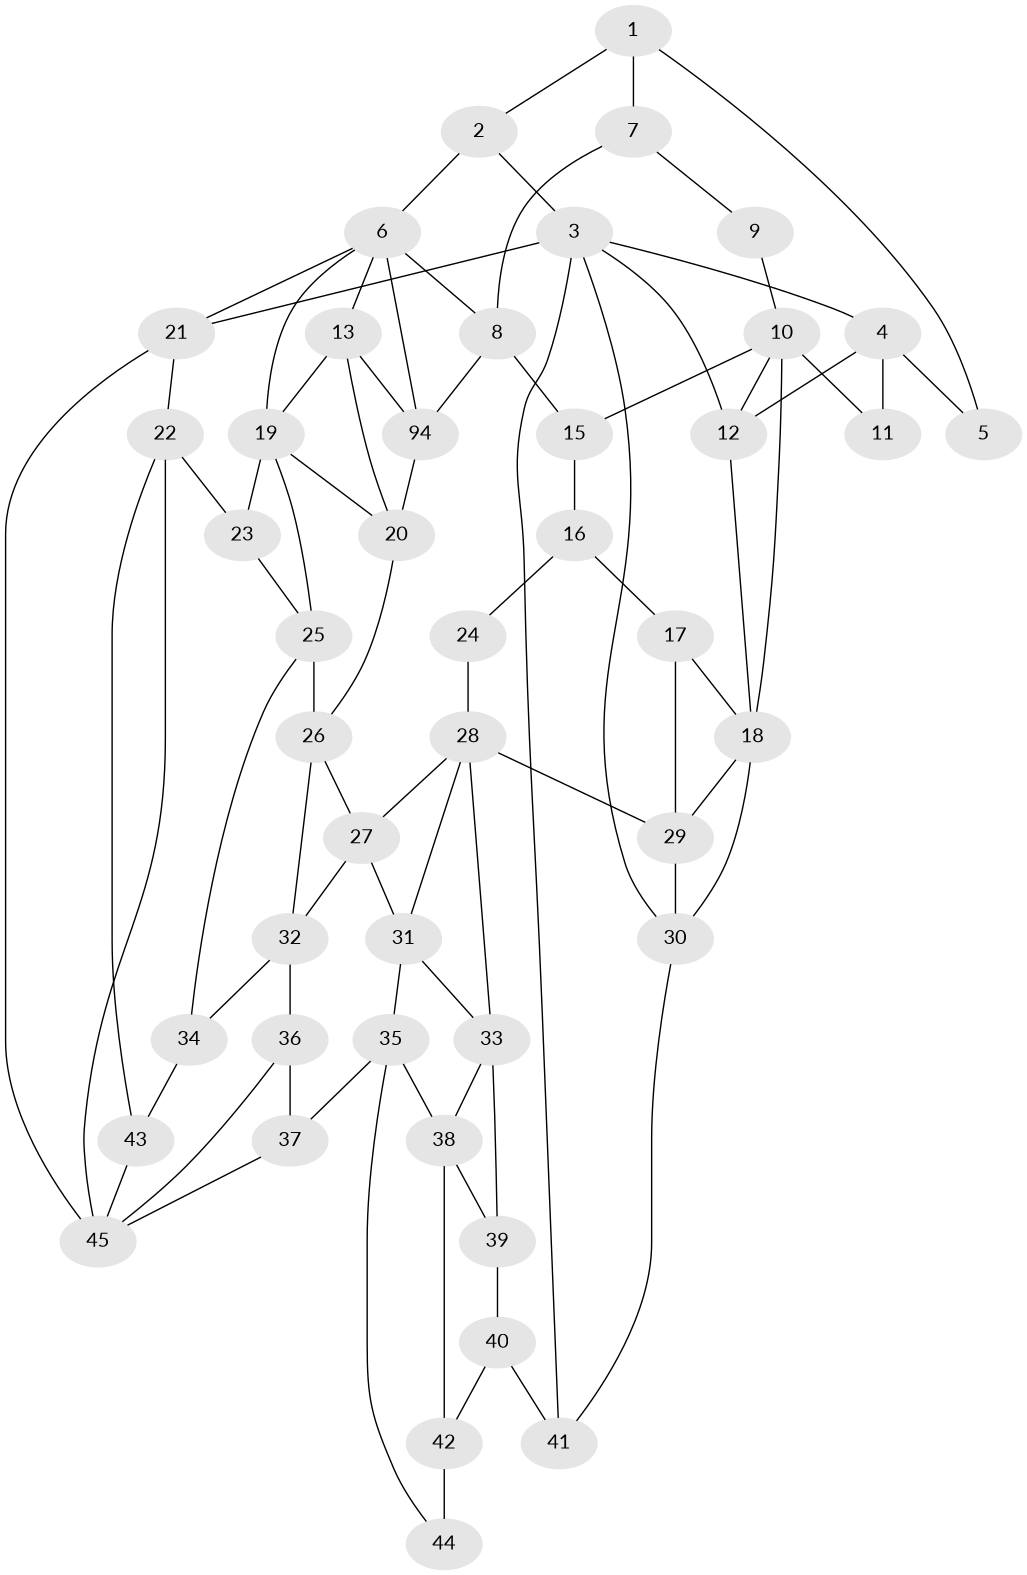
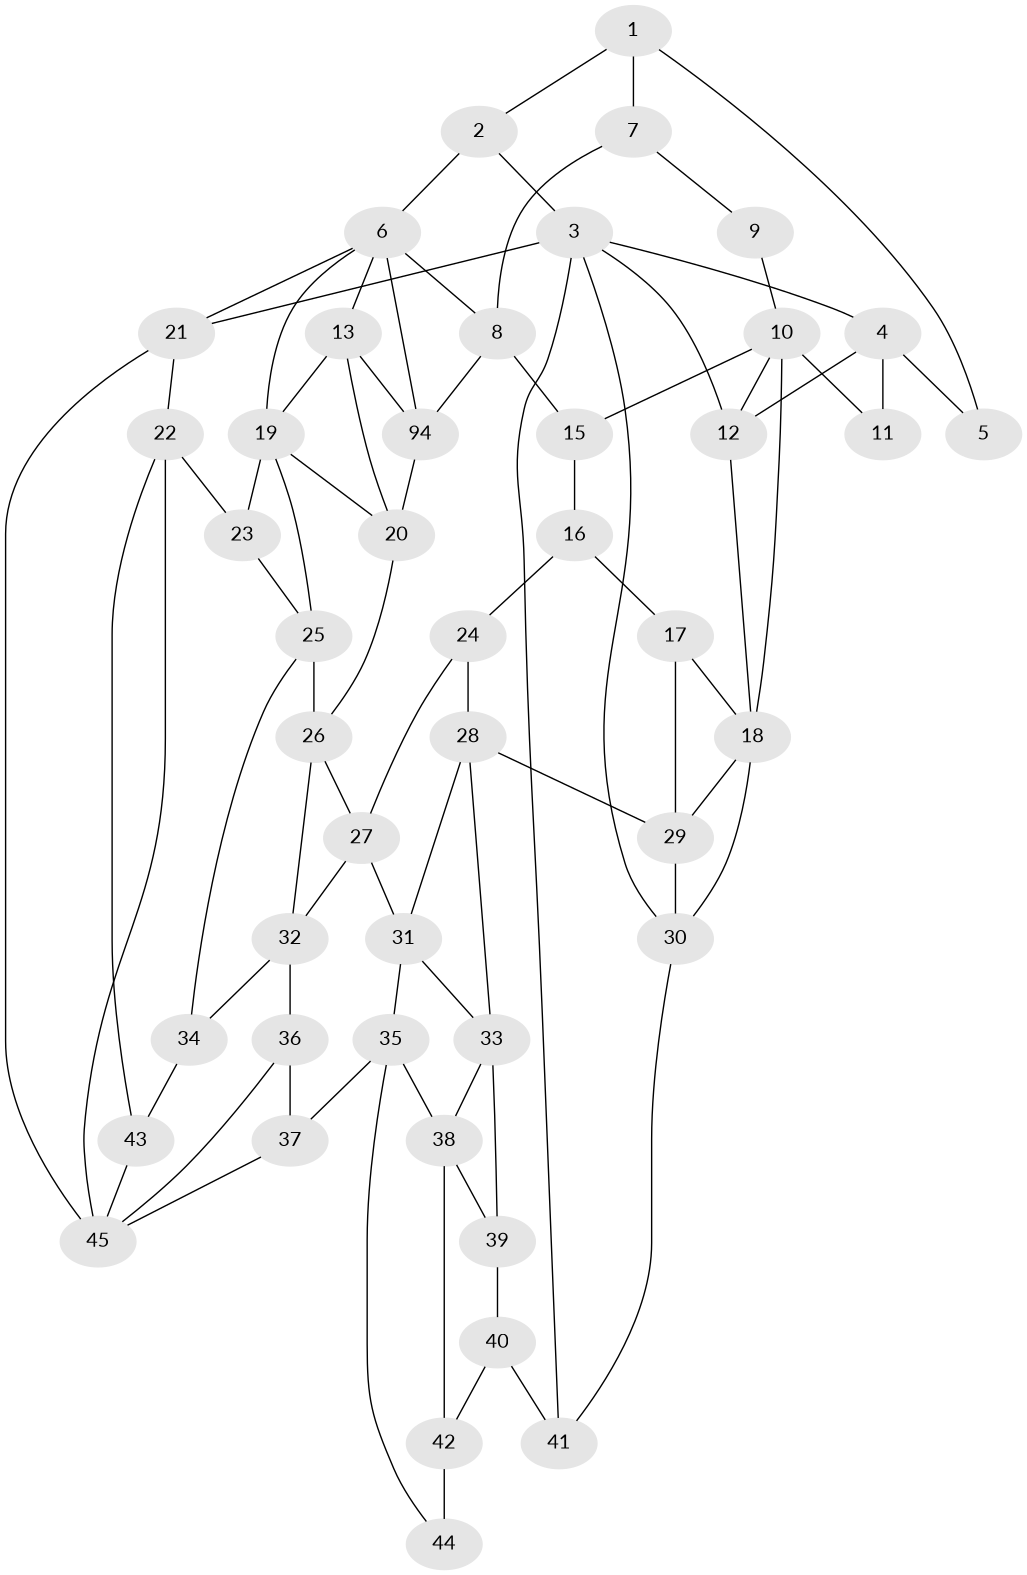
edge "28" -- "27": now "24" -- "27"
